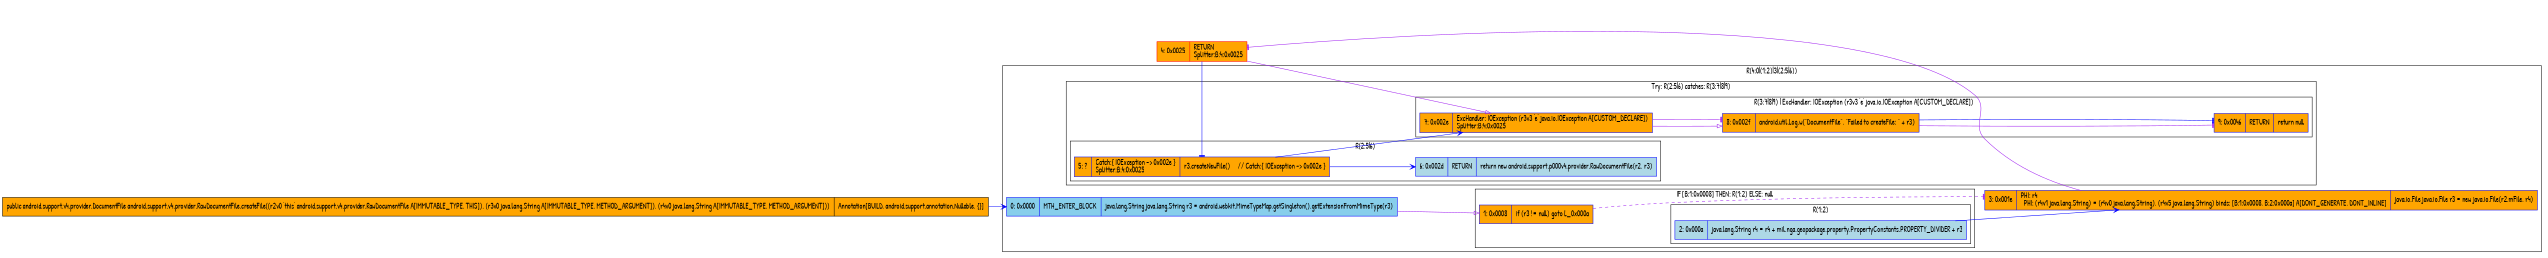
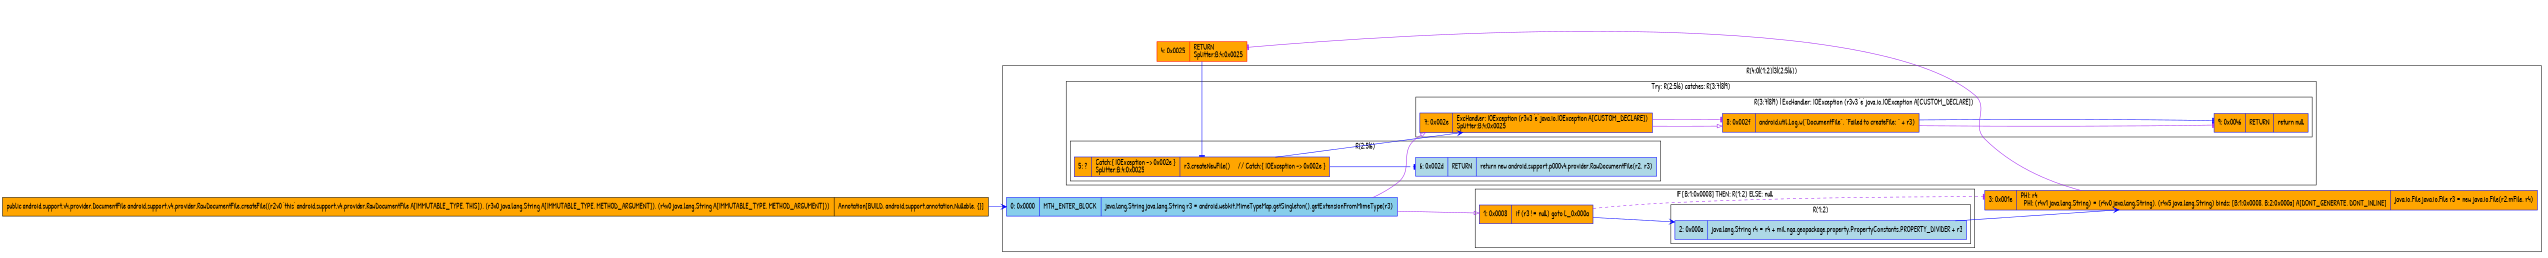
edge "4: 0x0025" -> "7: 0x002e": now "0: 0x0000" -> "7: 0x002e"
edge "5: ?" -> "6: 0x002d": arrowhead vee -> tee
edge "1: 0x0008" -> "2: 0x000a": added
